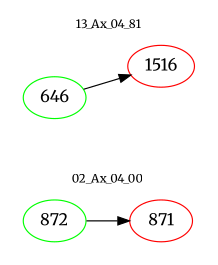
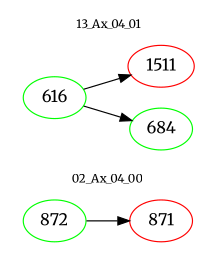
cluster "13_Ax_04_81": label "13_Ax_04_81" -> "13_Ax_04_01"
node "1516": label "1516" -> "1511"
node "646": label "646" -> "616"
node "684": added
